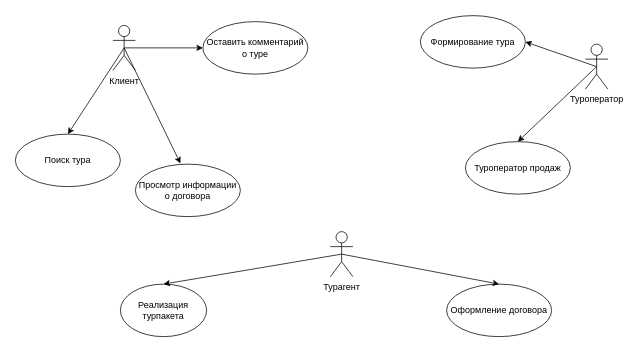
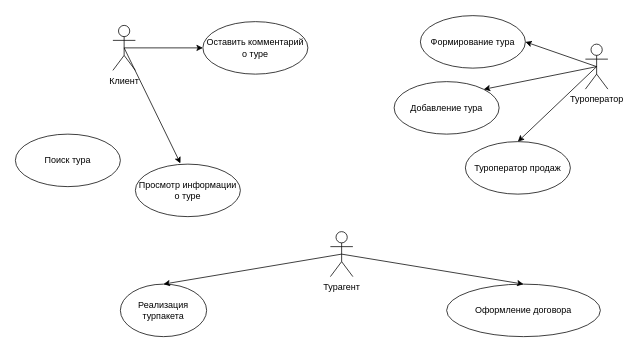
edge "Туроператор" -> "Добавление тура": added
edge "Клиент" -> "Поиск тура": removed
node "Добавление тура": added
node "Просмотр информации о договора": label "Просмотр информации о договора" -> "Просмотр информации о туре"
node "Оформление договора": size 105x53 -> 154x53
